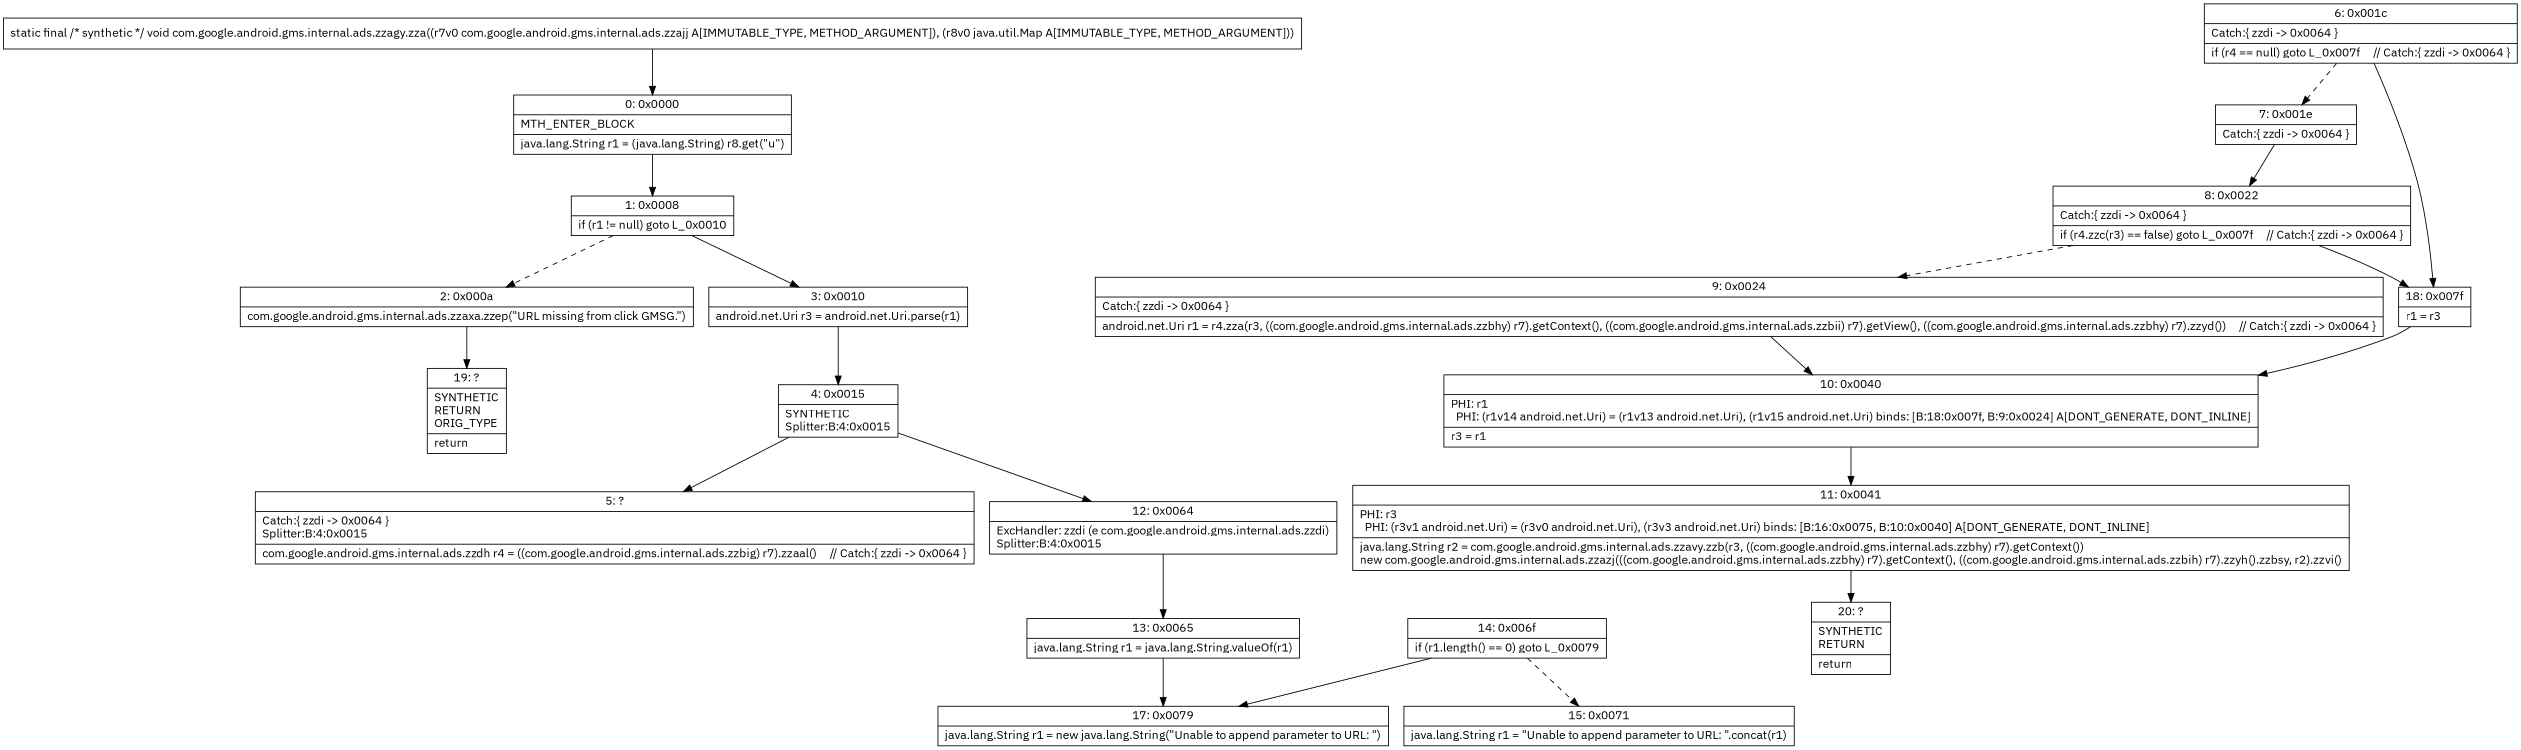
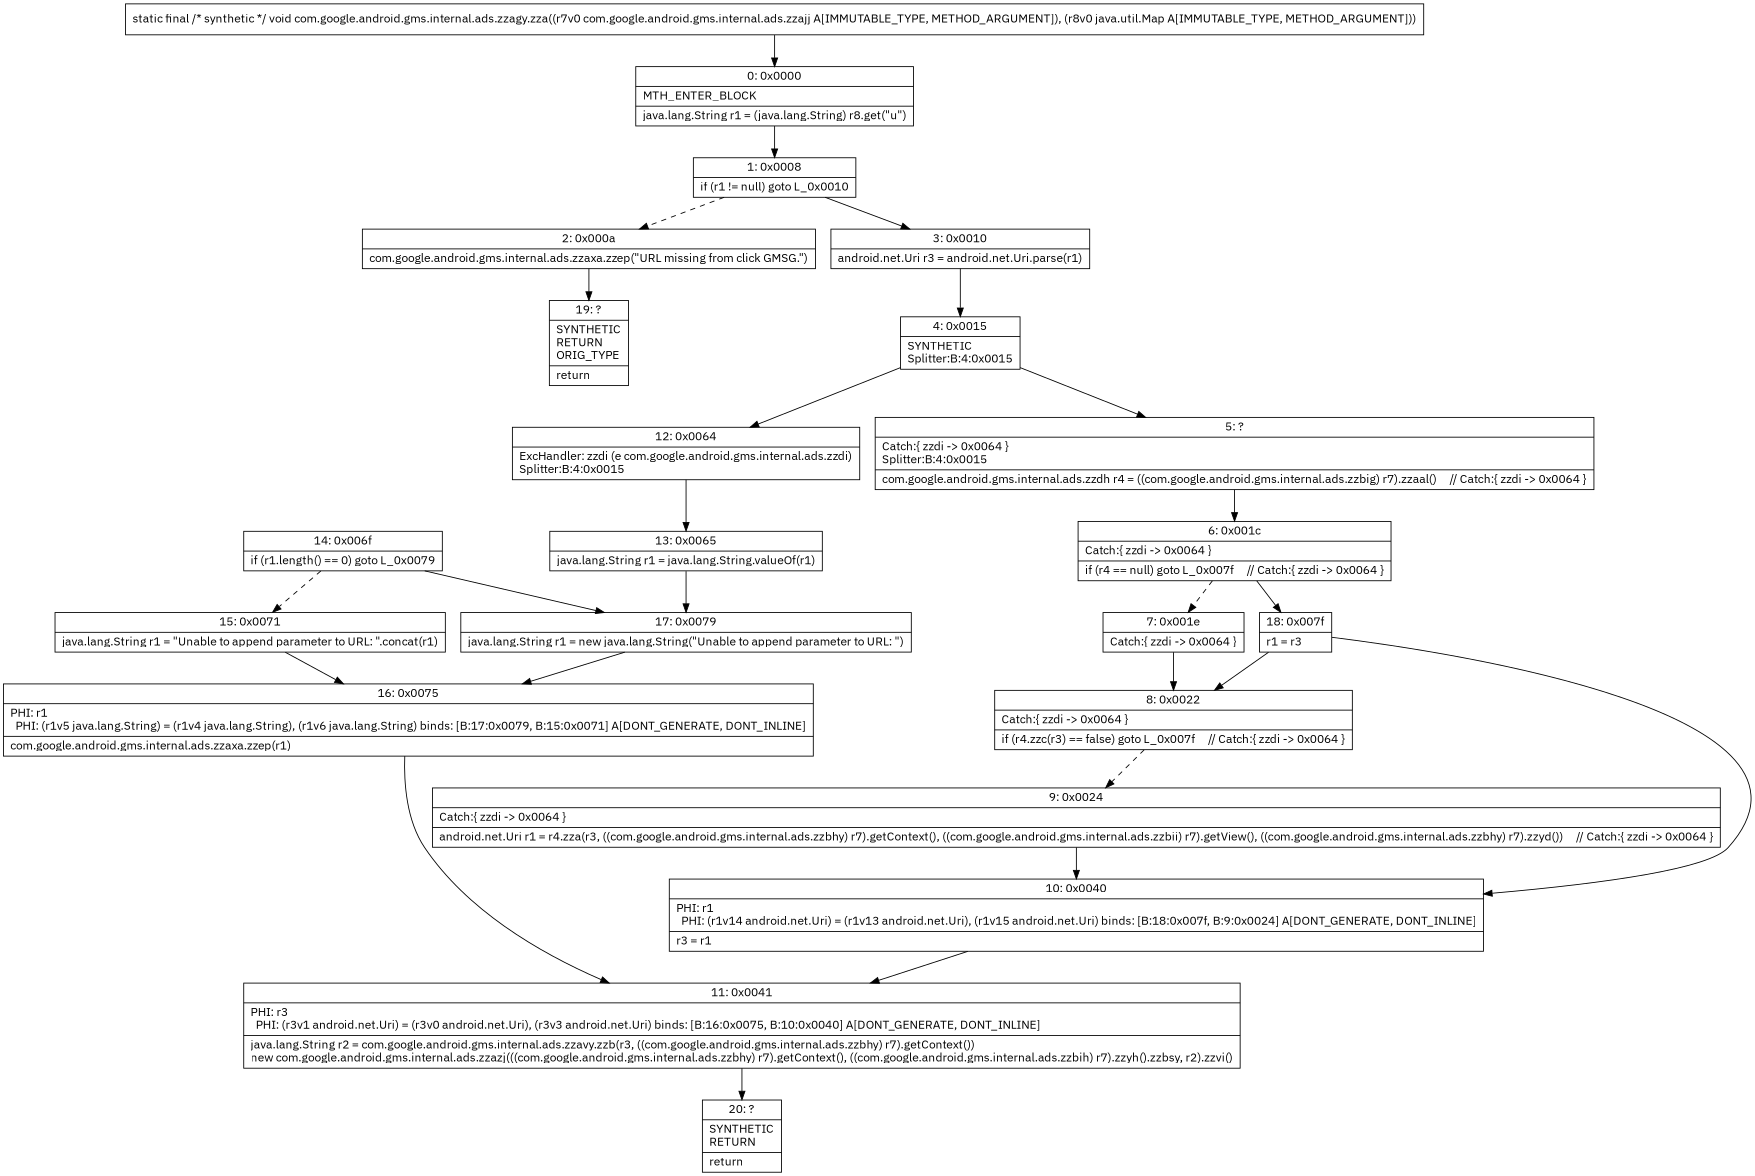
edge "8: 0x0022" -> "18: 0x007f": reversed
edge "5: ?" -> "6: 0x001c": added
node "16: 0x0075": added
